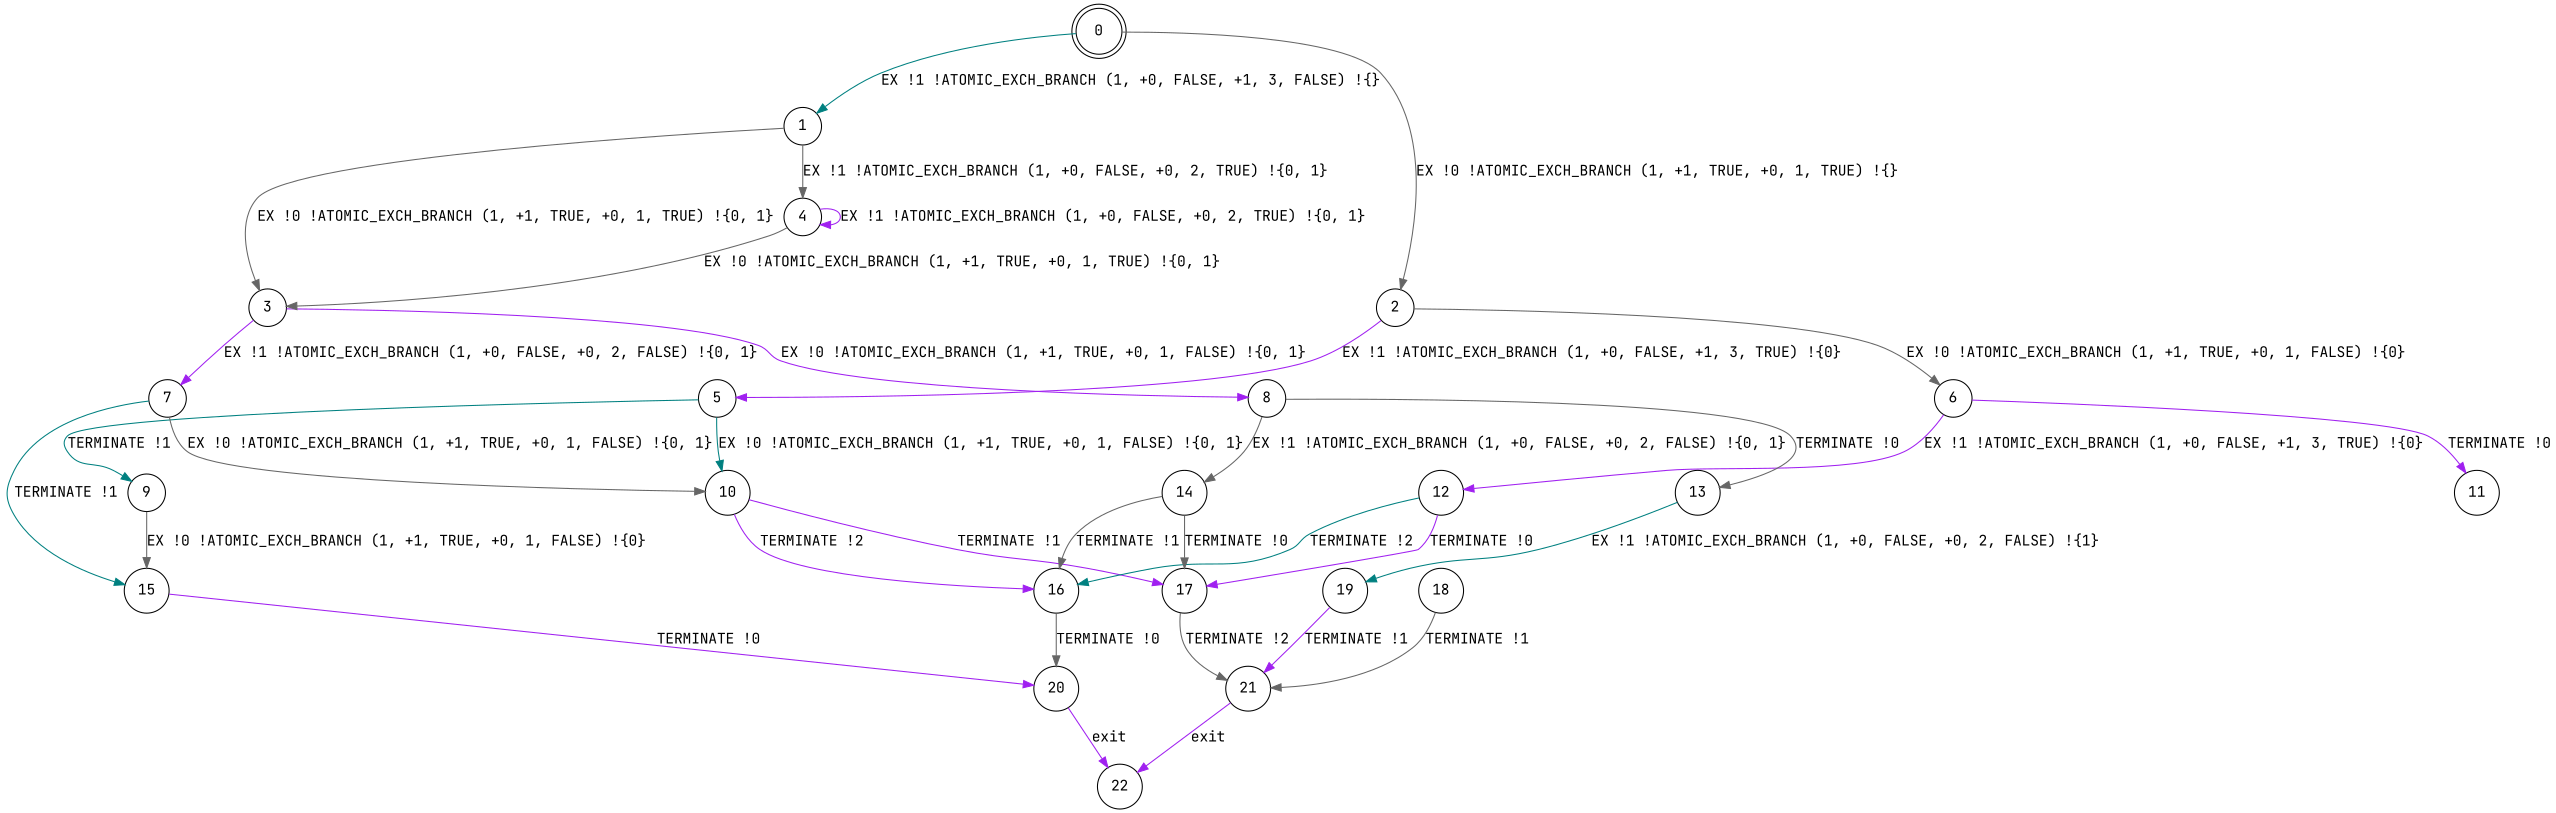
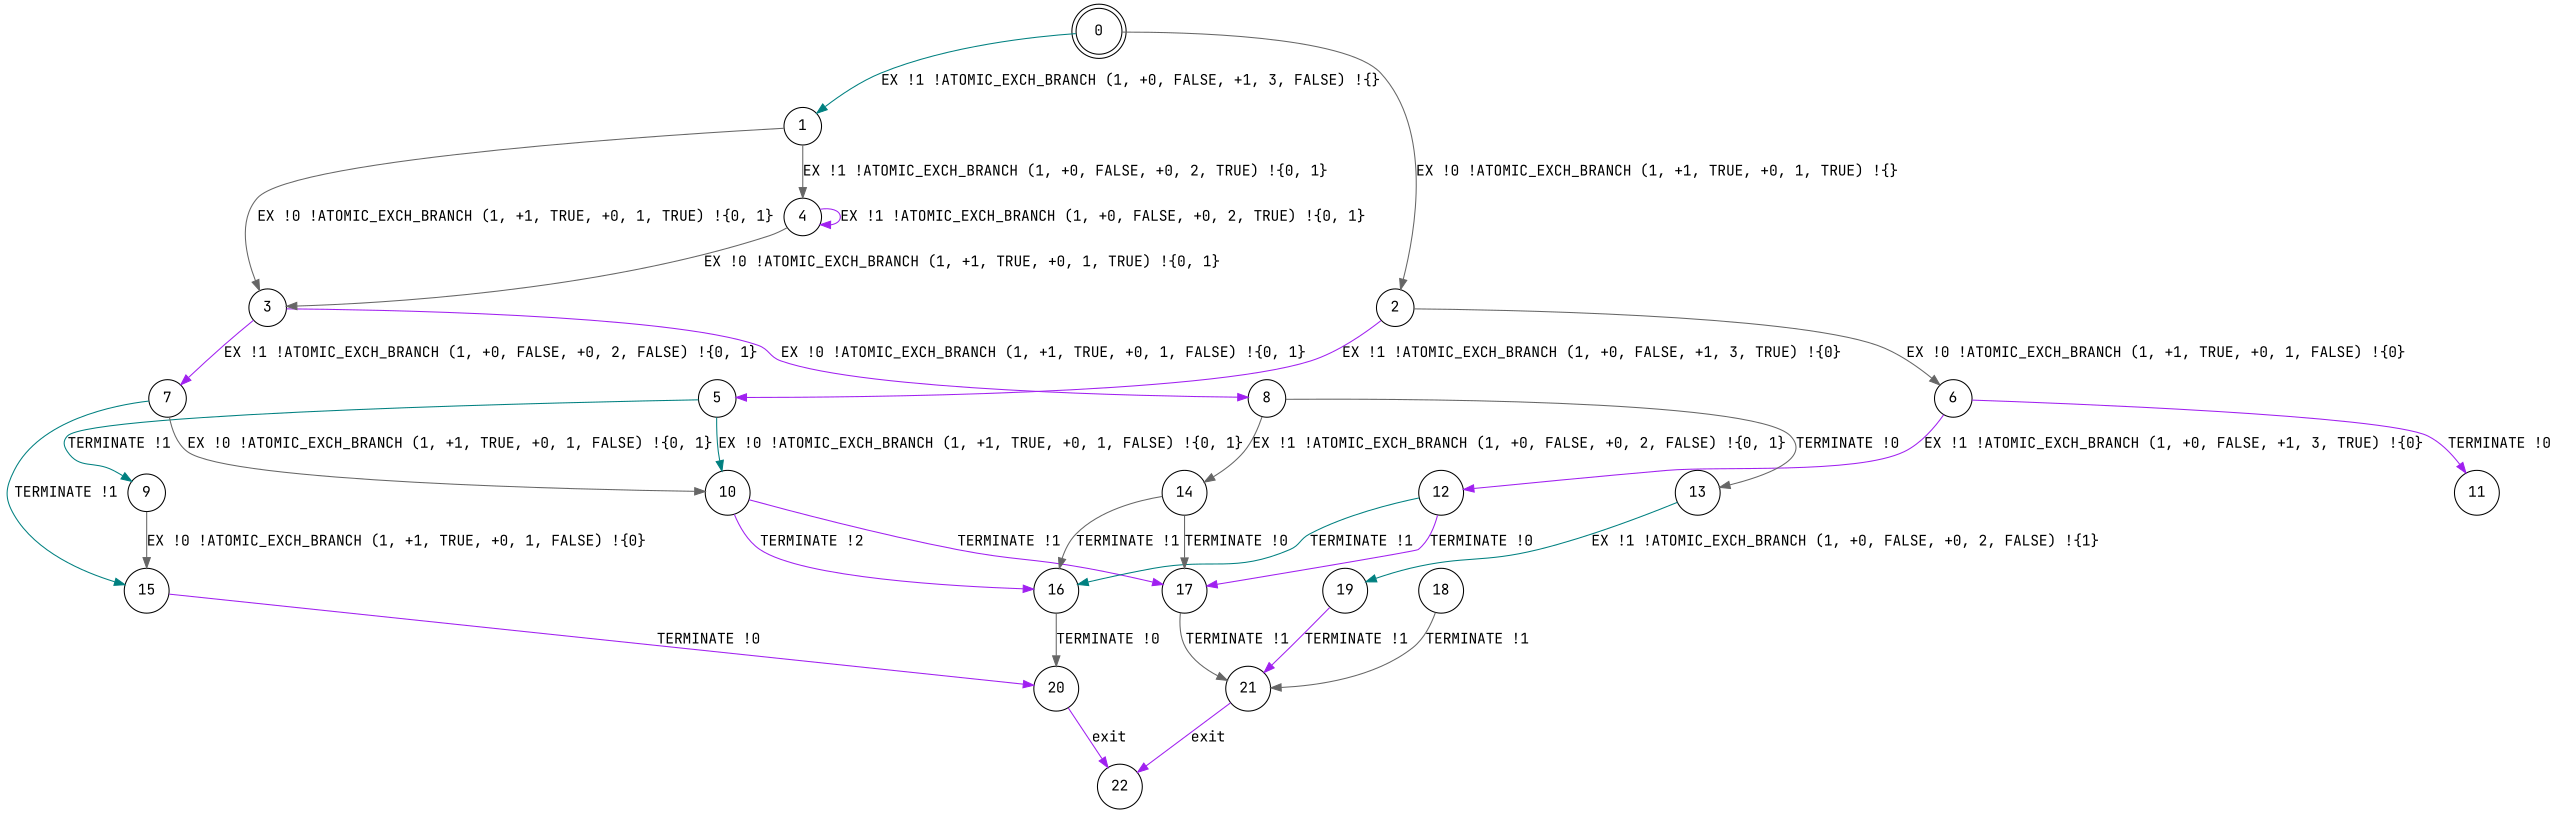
edge "12" -> "16": label "TERMINATE !2" -> "TERMINATE !1"
edge "17" -> "21": label "TERMINATE !2" -> "TERMINATE !1"
